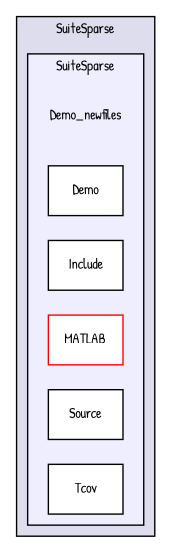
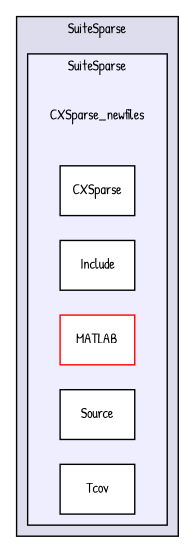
node "Demo_newfiles": label "Demo_newfiles" -> "CXSparse_newfiles"
node "Demo": label "Demo" -> "CXSparse"
